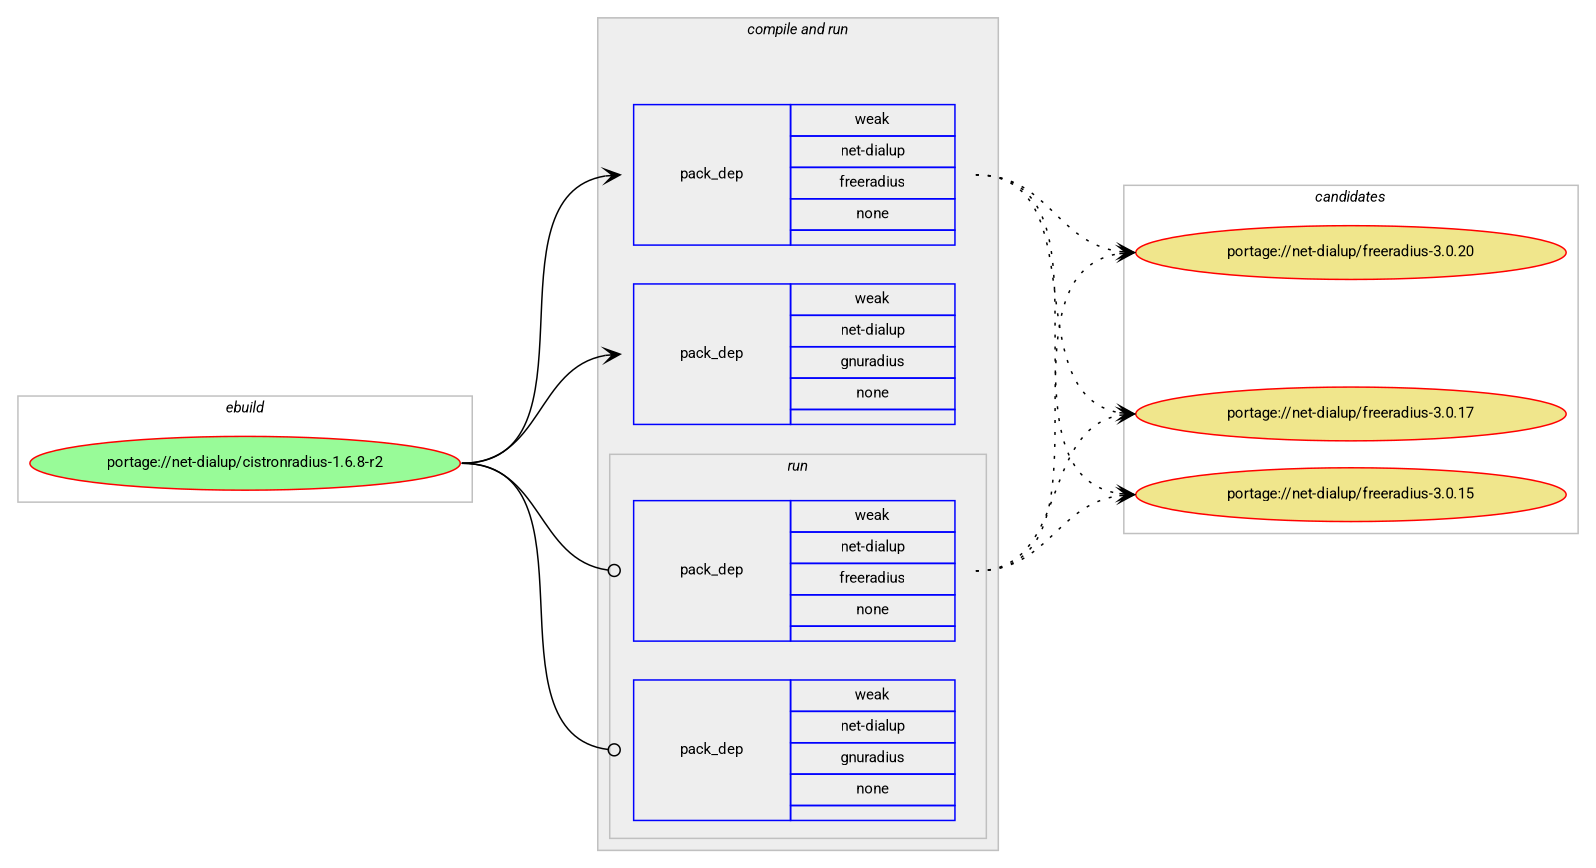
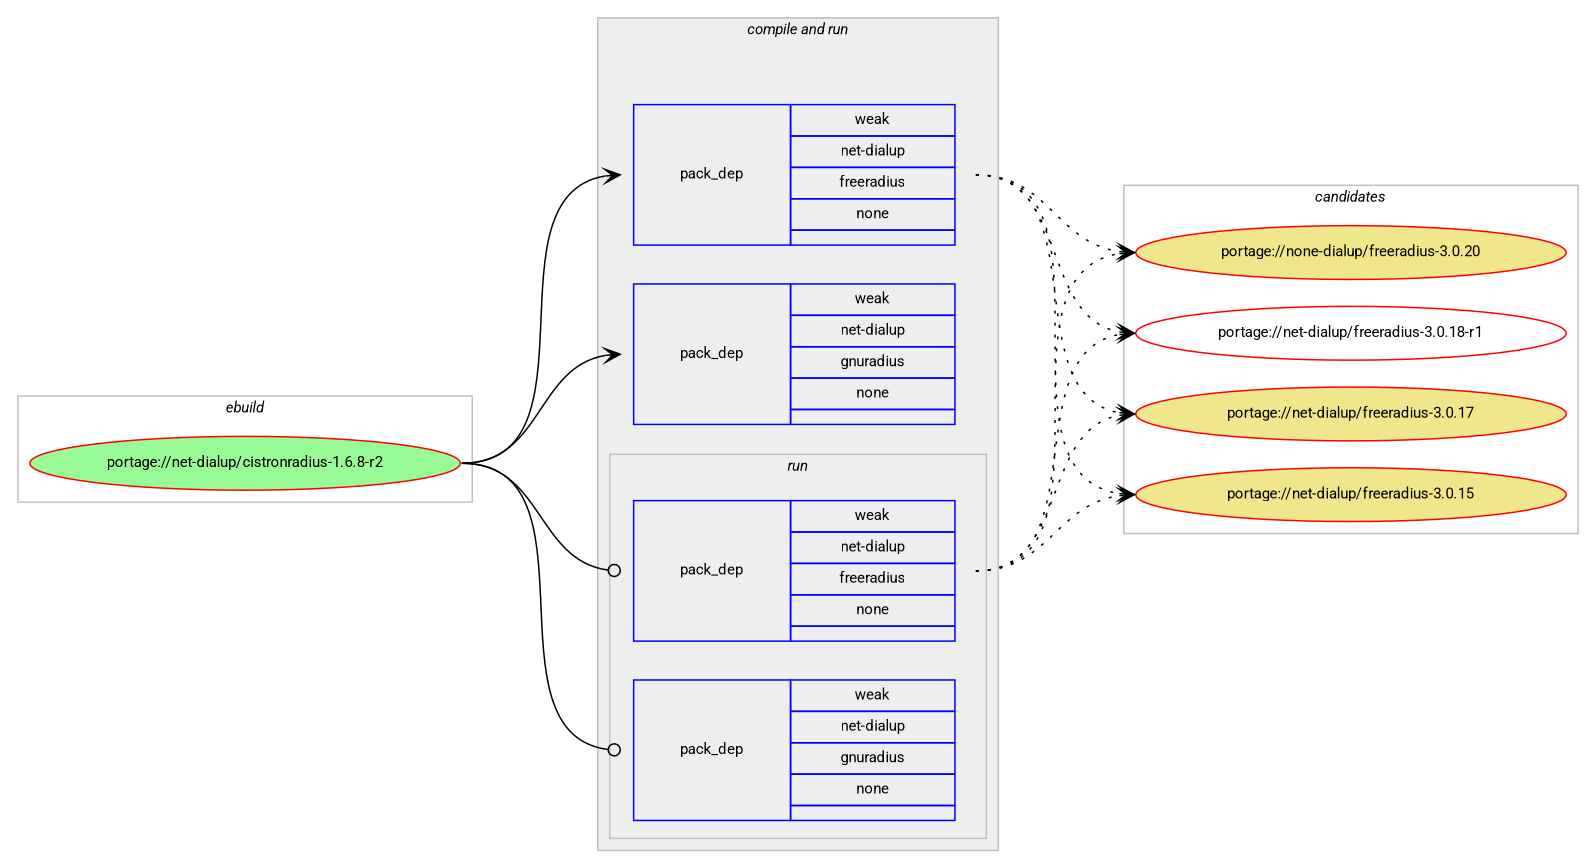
node "portage://net-dialup/freeradius-3.0.20": label "portage://net-dialup/freeradius-3.0.20" -> "portage://none-dialup/freeradius-3.0.20"
node "portage://net-dialup/freeradius-3.0.18-r1": added
